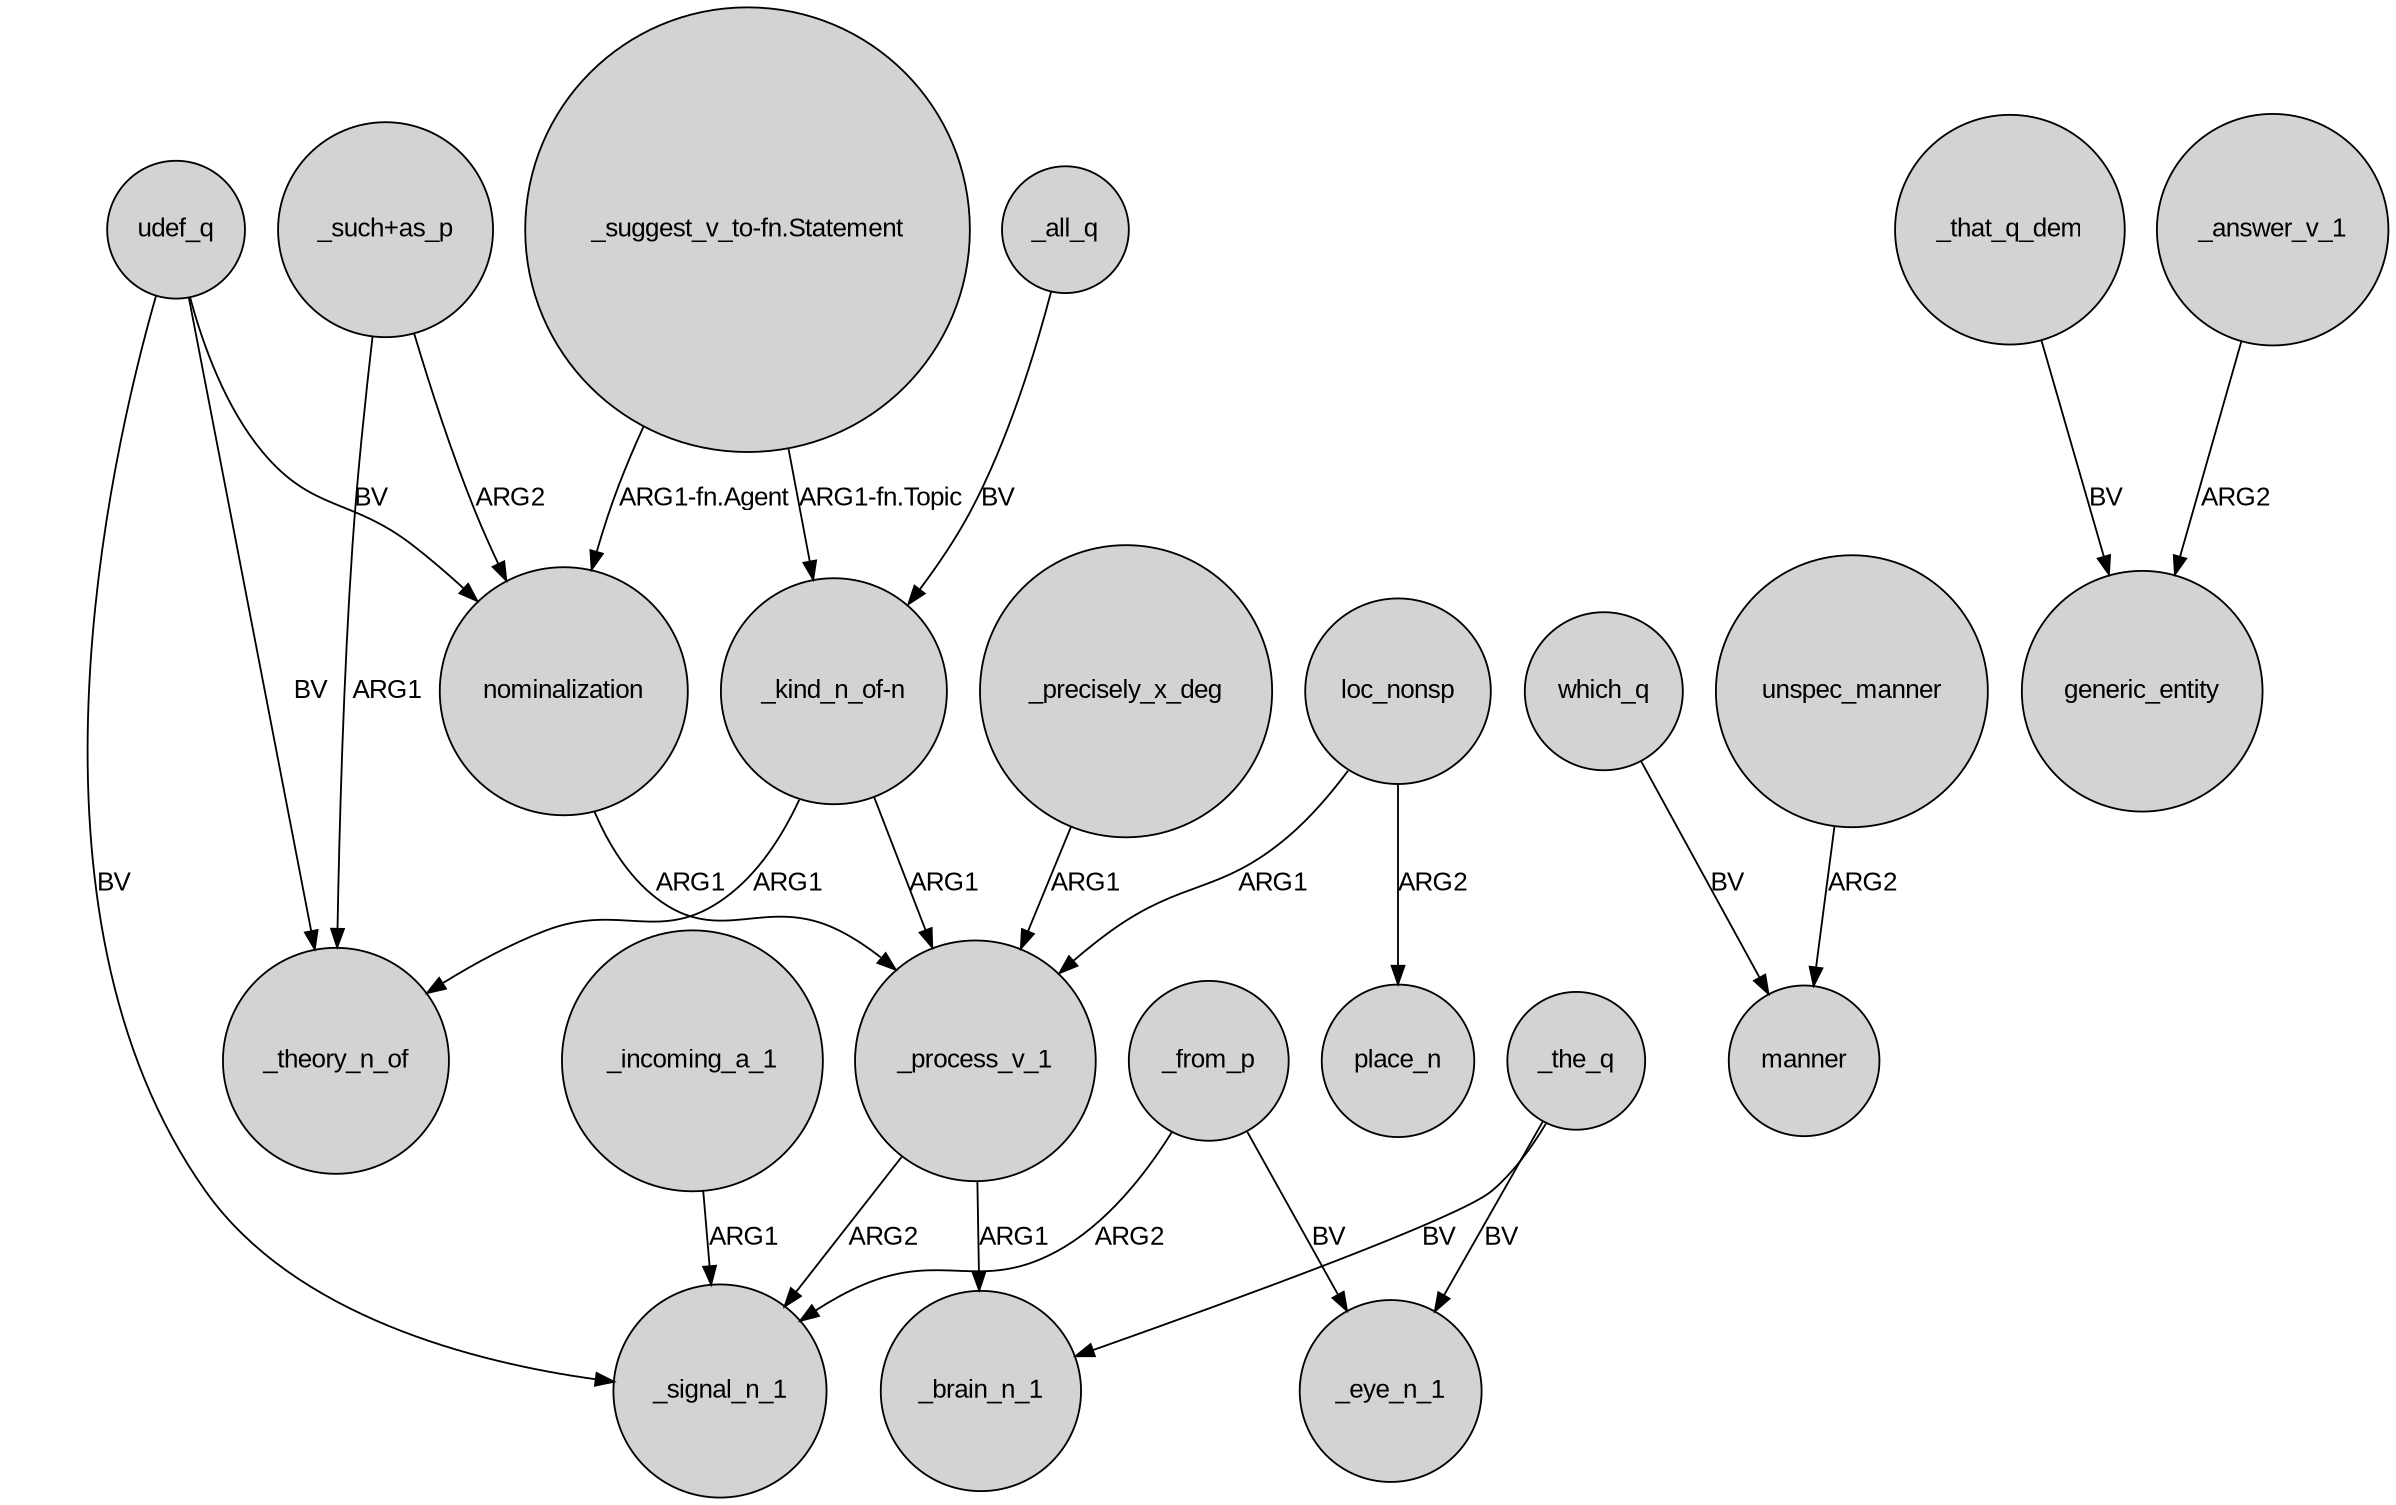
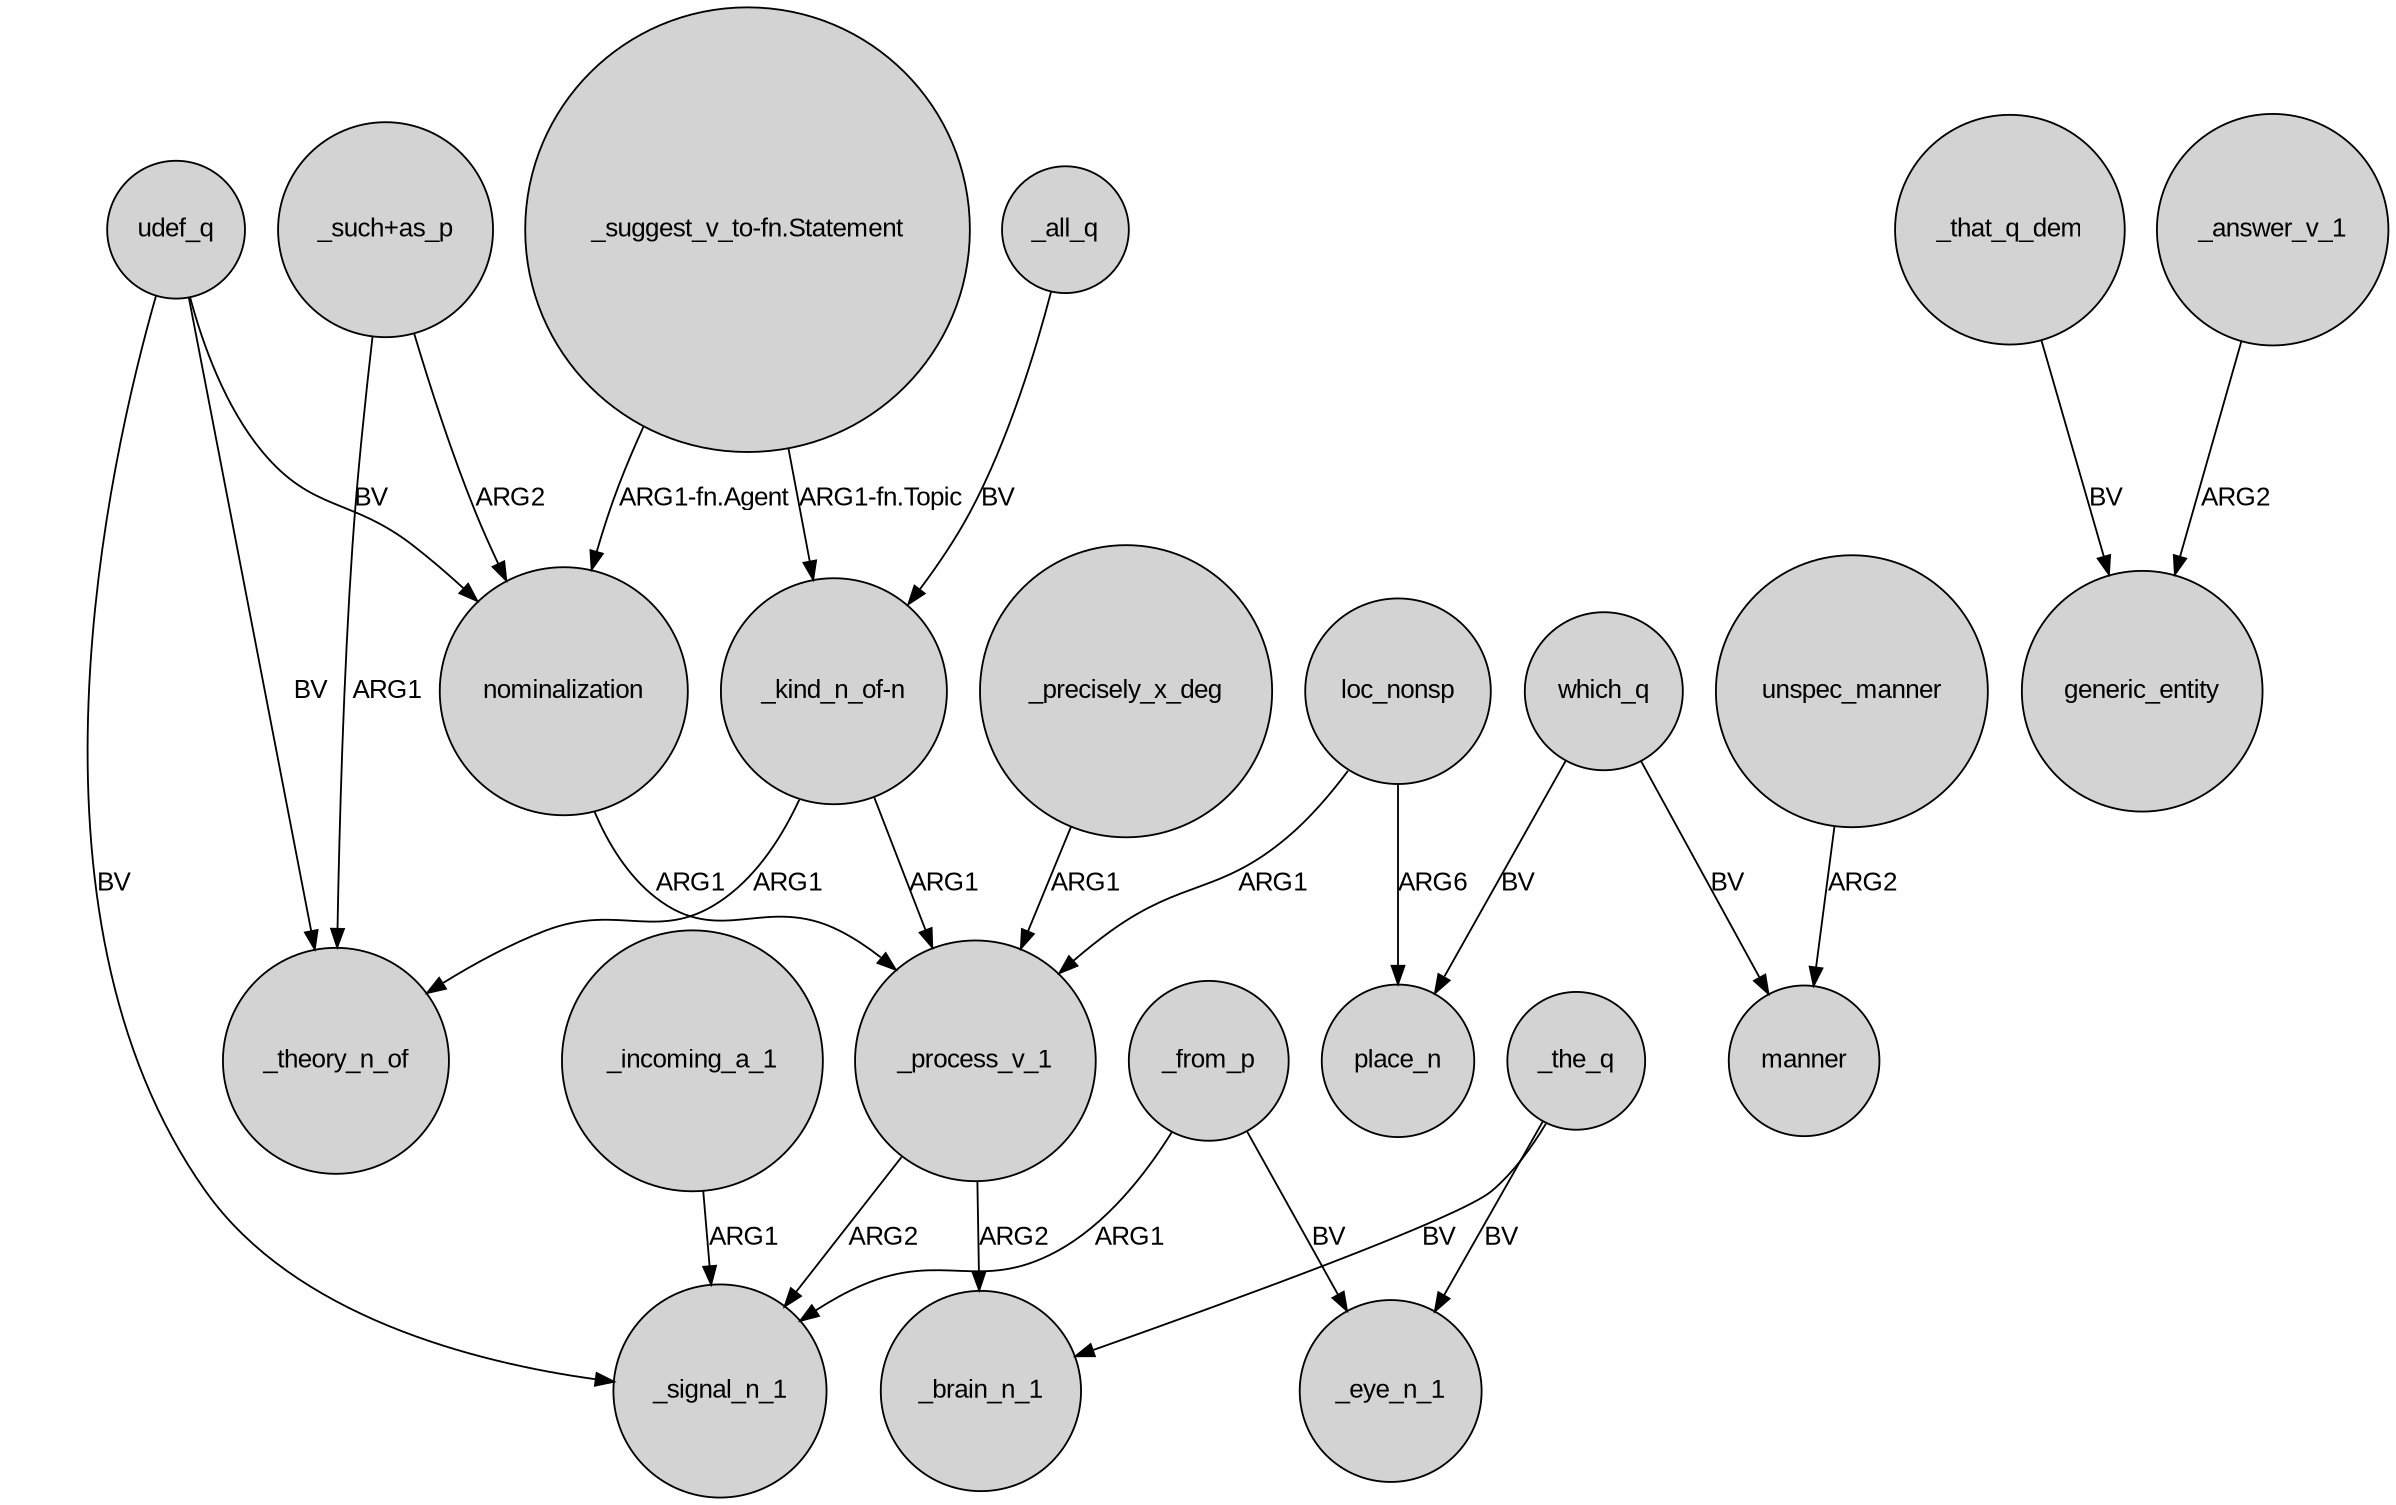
edge "which_q" -> "place_n": added, label "BV"
edge "loc_nonsp" -> "place_n": label "ARG2" -> "ARG6"
edge "_process_v_1" -> "_brain_n_1": label "ARG1" -> "ARG2"
edge "_from_p" -> "_signal_n_1": label "ARG2" -> "ARG1"
